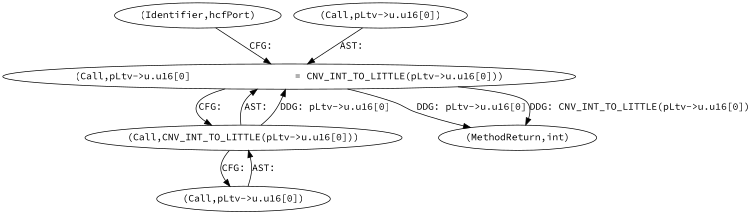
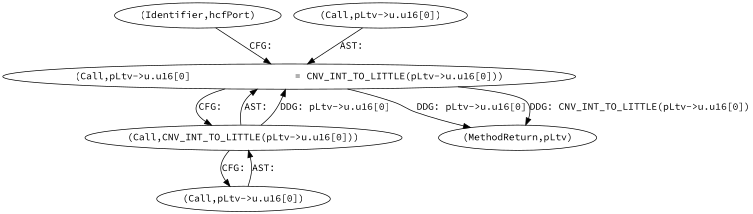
node "(MethodReturn,int)": label "(MethodReturn,int)" -> "(MethodReturn,pLtv)"
